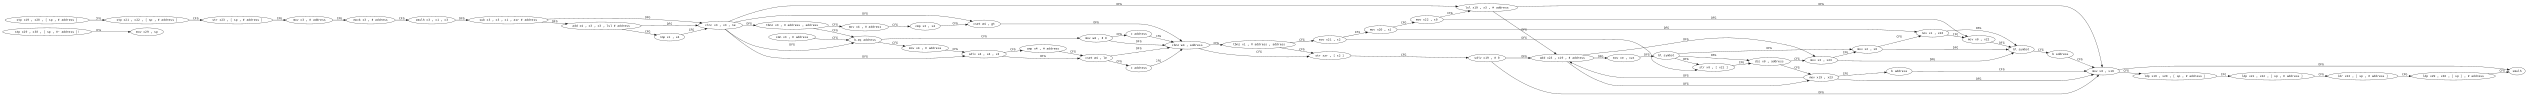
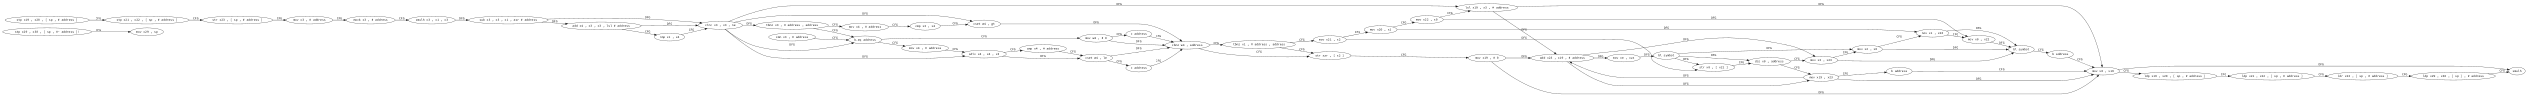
node "sdiv x19 , # 0": label "sdiv x19 , # 0" -> "mov x19 , # 0"
